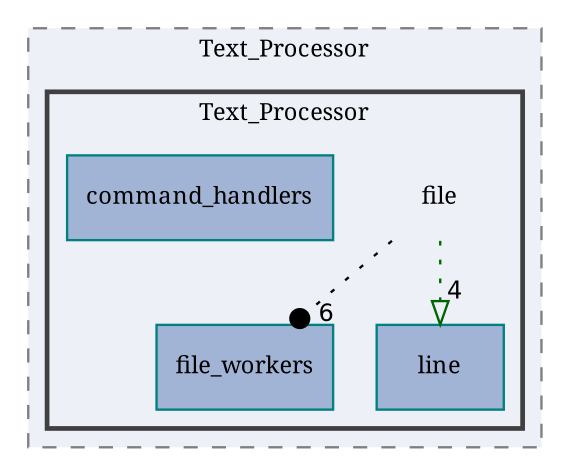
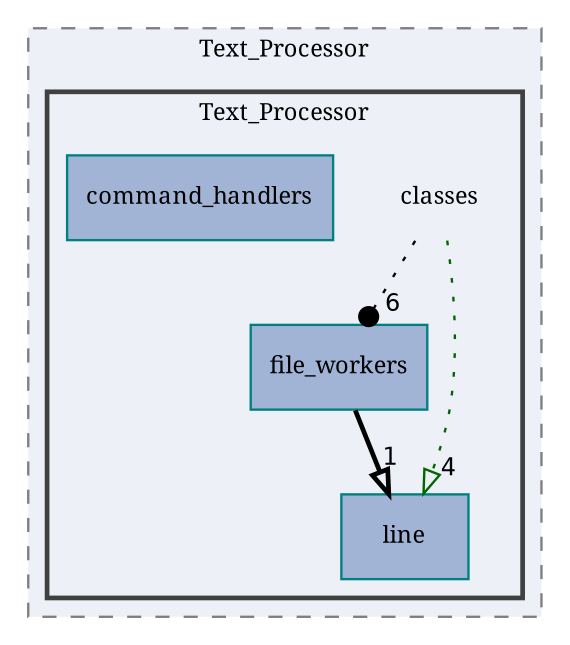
node "file": label "file" -> "classes"
edge "file_workers" -> "line": added
